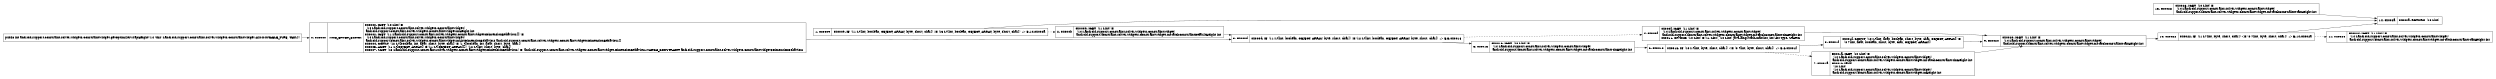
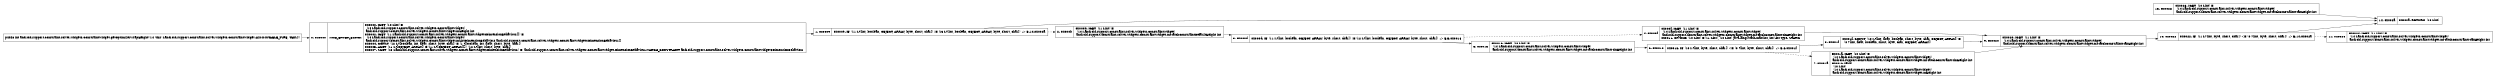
edge "0: 0x0000" -> "3: 0x000d": now "0: 0x0000" -> "1: 0x0009"
